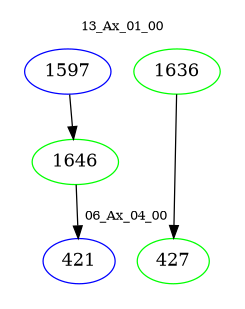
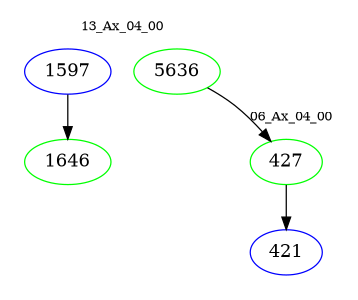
cluster "13_Ax_01_00": label "13_Ax_01_00" -> "13_Ax_04_00"
node "1636": label "1636" -> "5636"
edge "1646" -> "421": now "427" -> "421"
